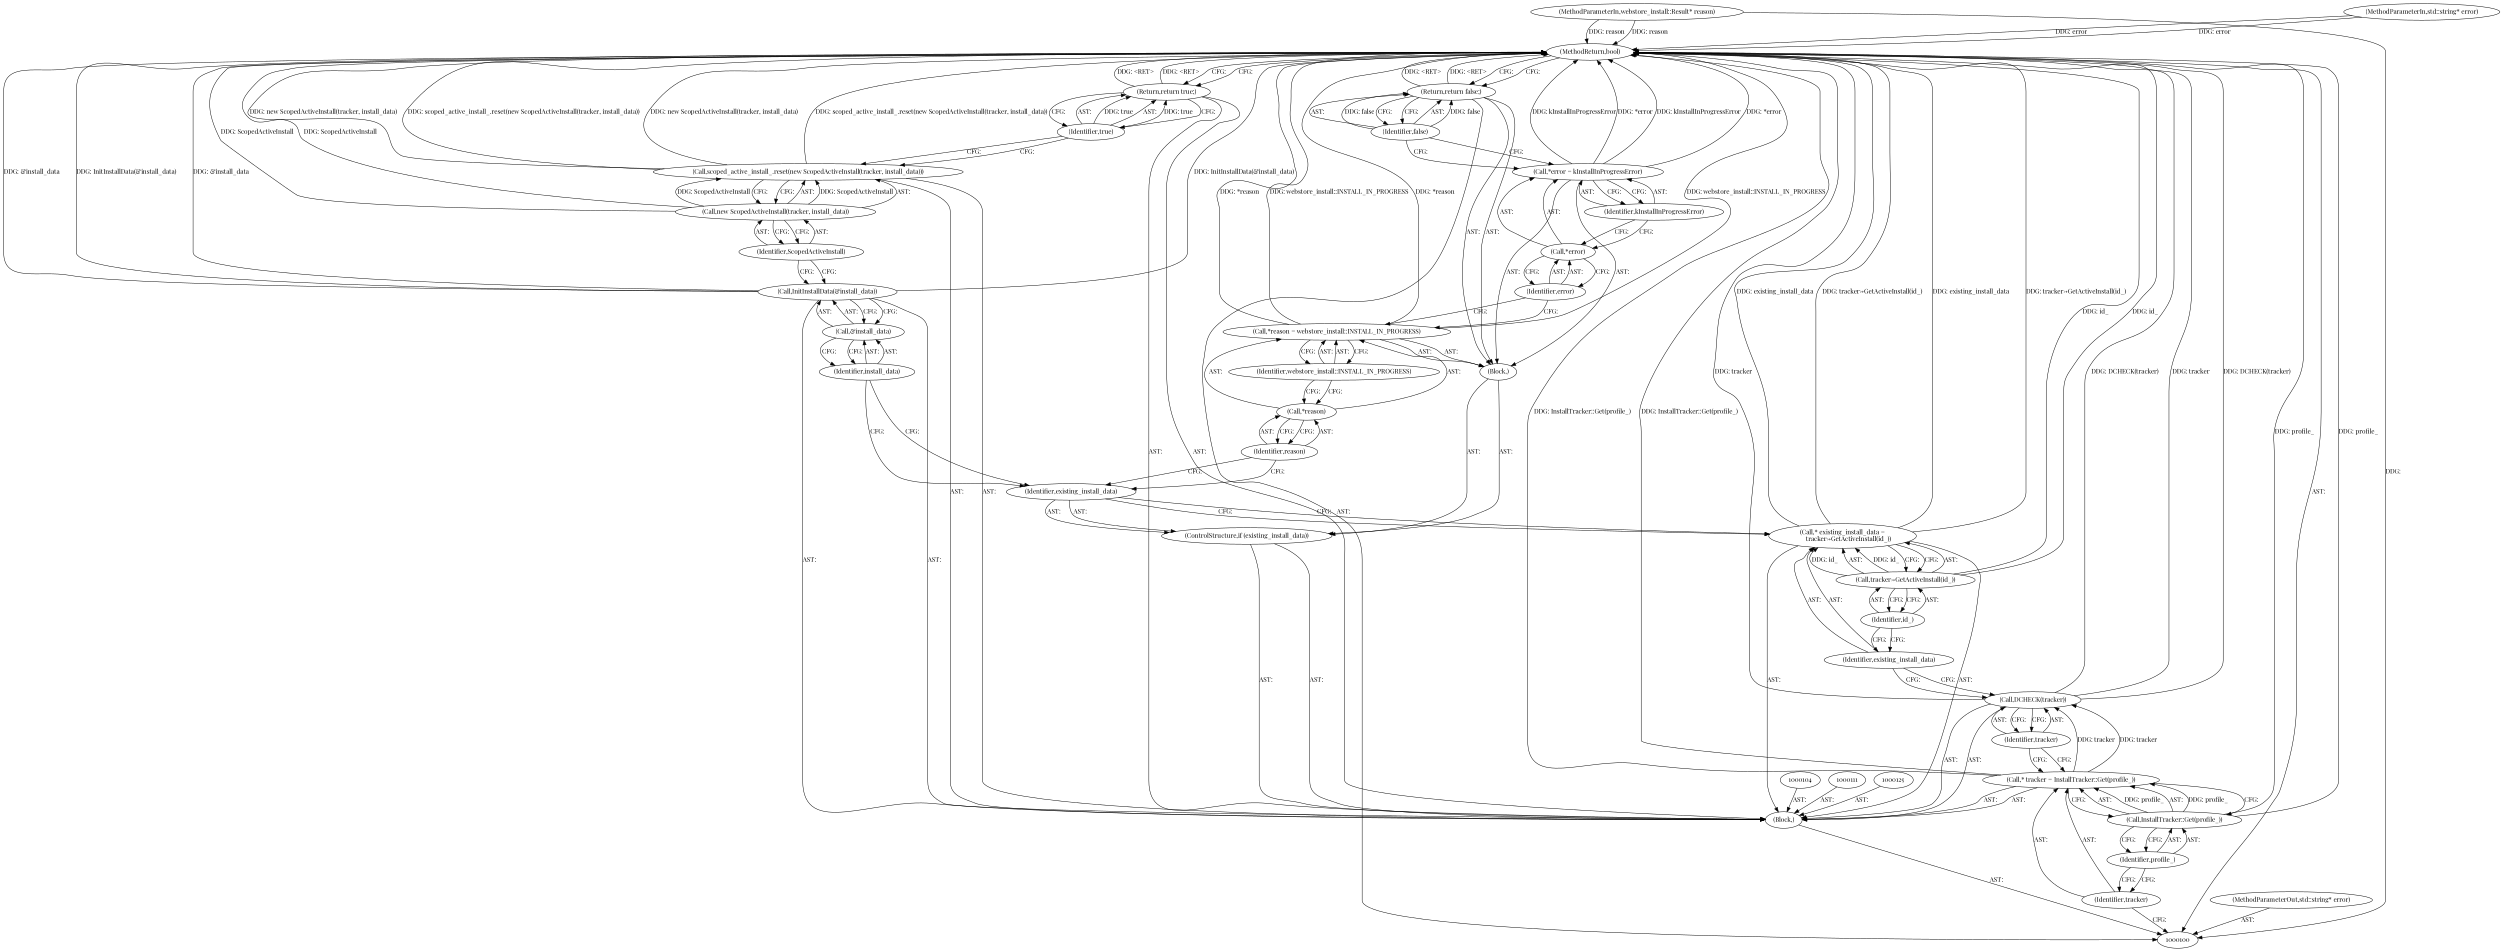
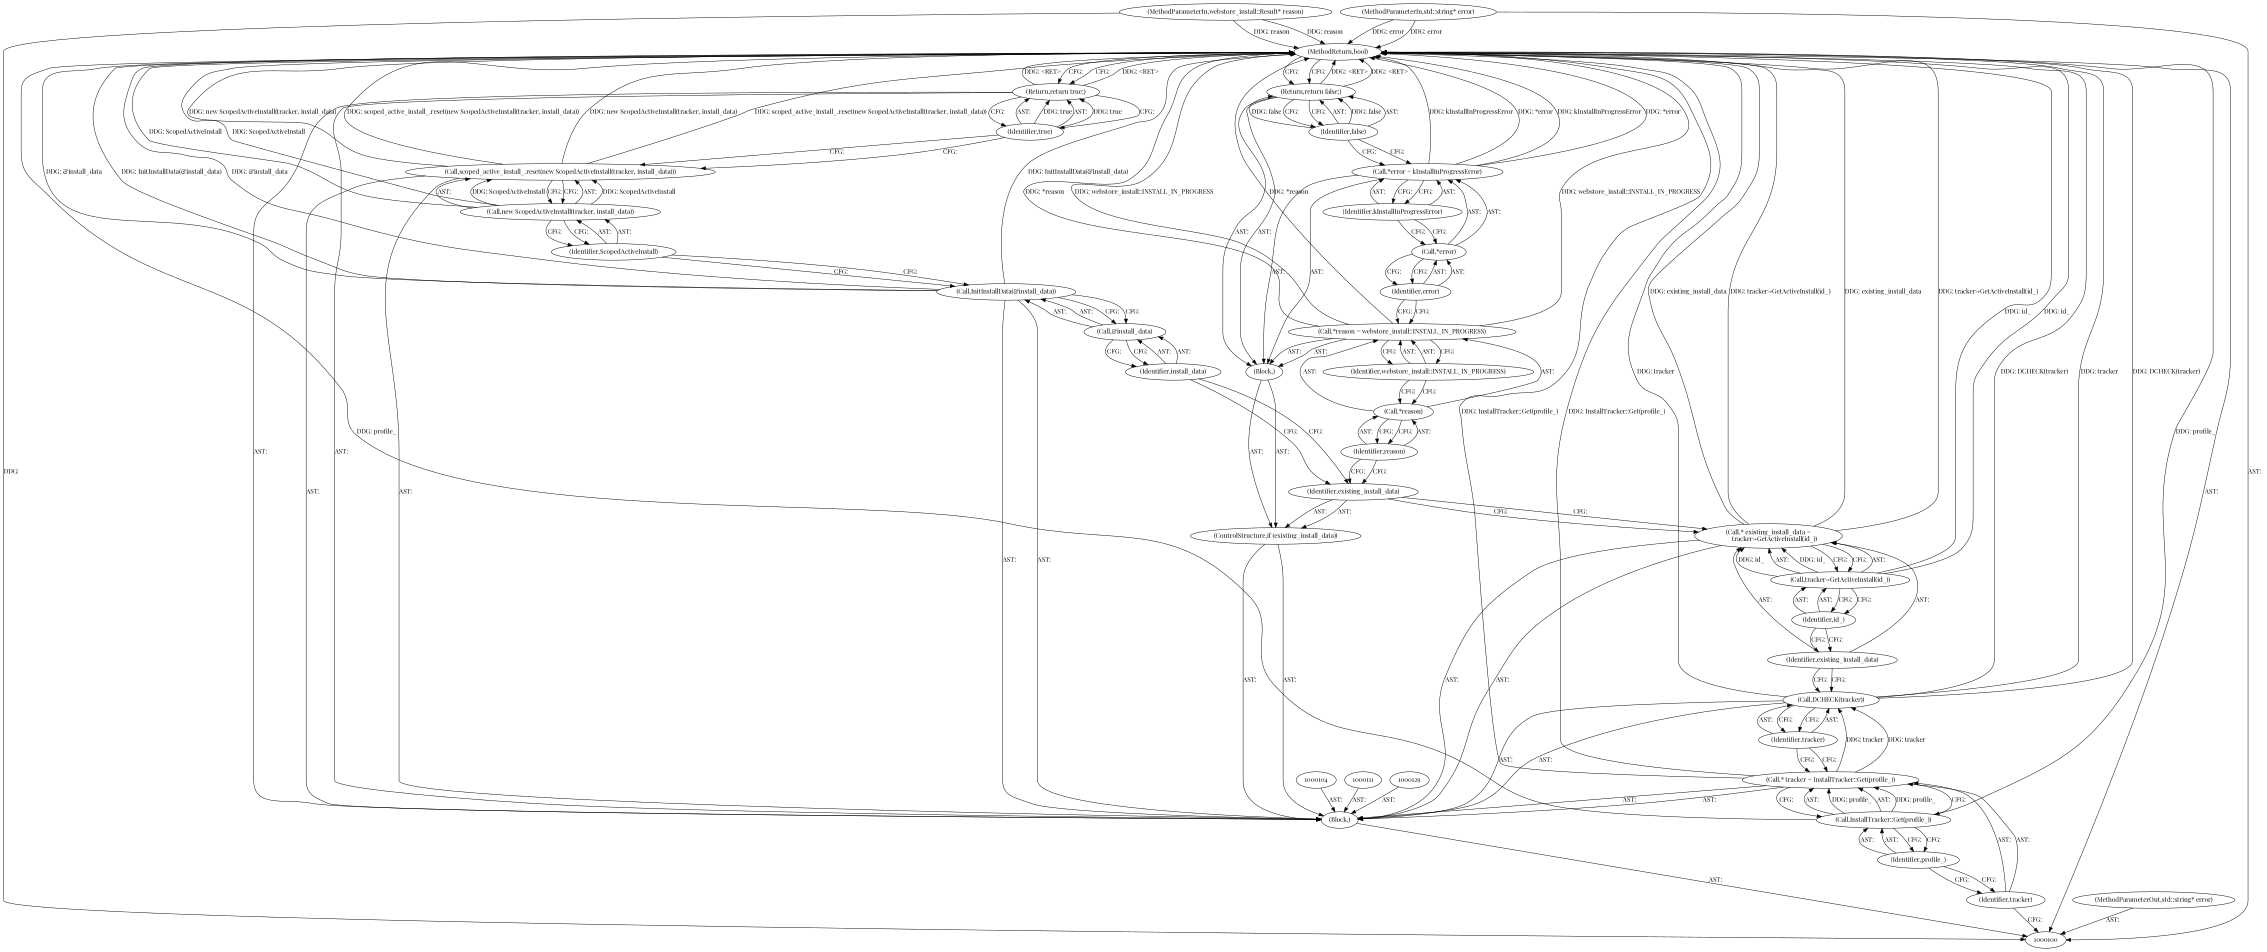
edge "(Return,return false;)" -> "1000100": now "(MethodParameterIn,std::string* error)" -> "1000100"
